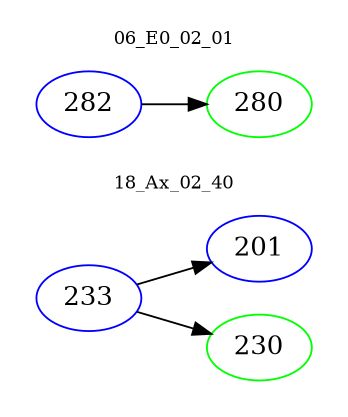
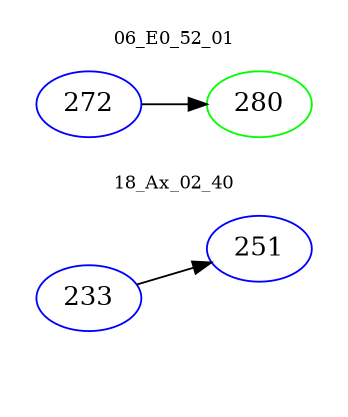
cluster "06_E0_02_01": label "06_E0_02_01" -> "06_E0_52_01"
node "282": label "282" -> "272"
node "201": label "201" -> "251"
node "230": removed
